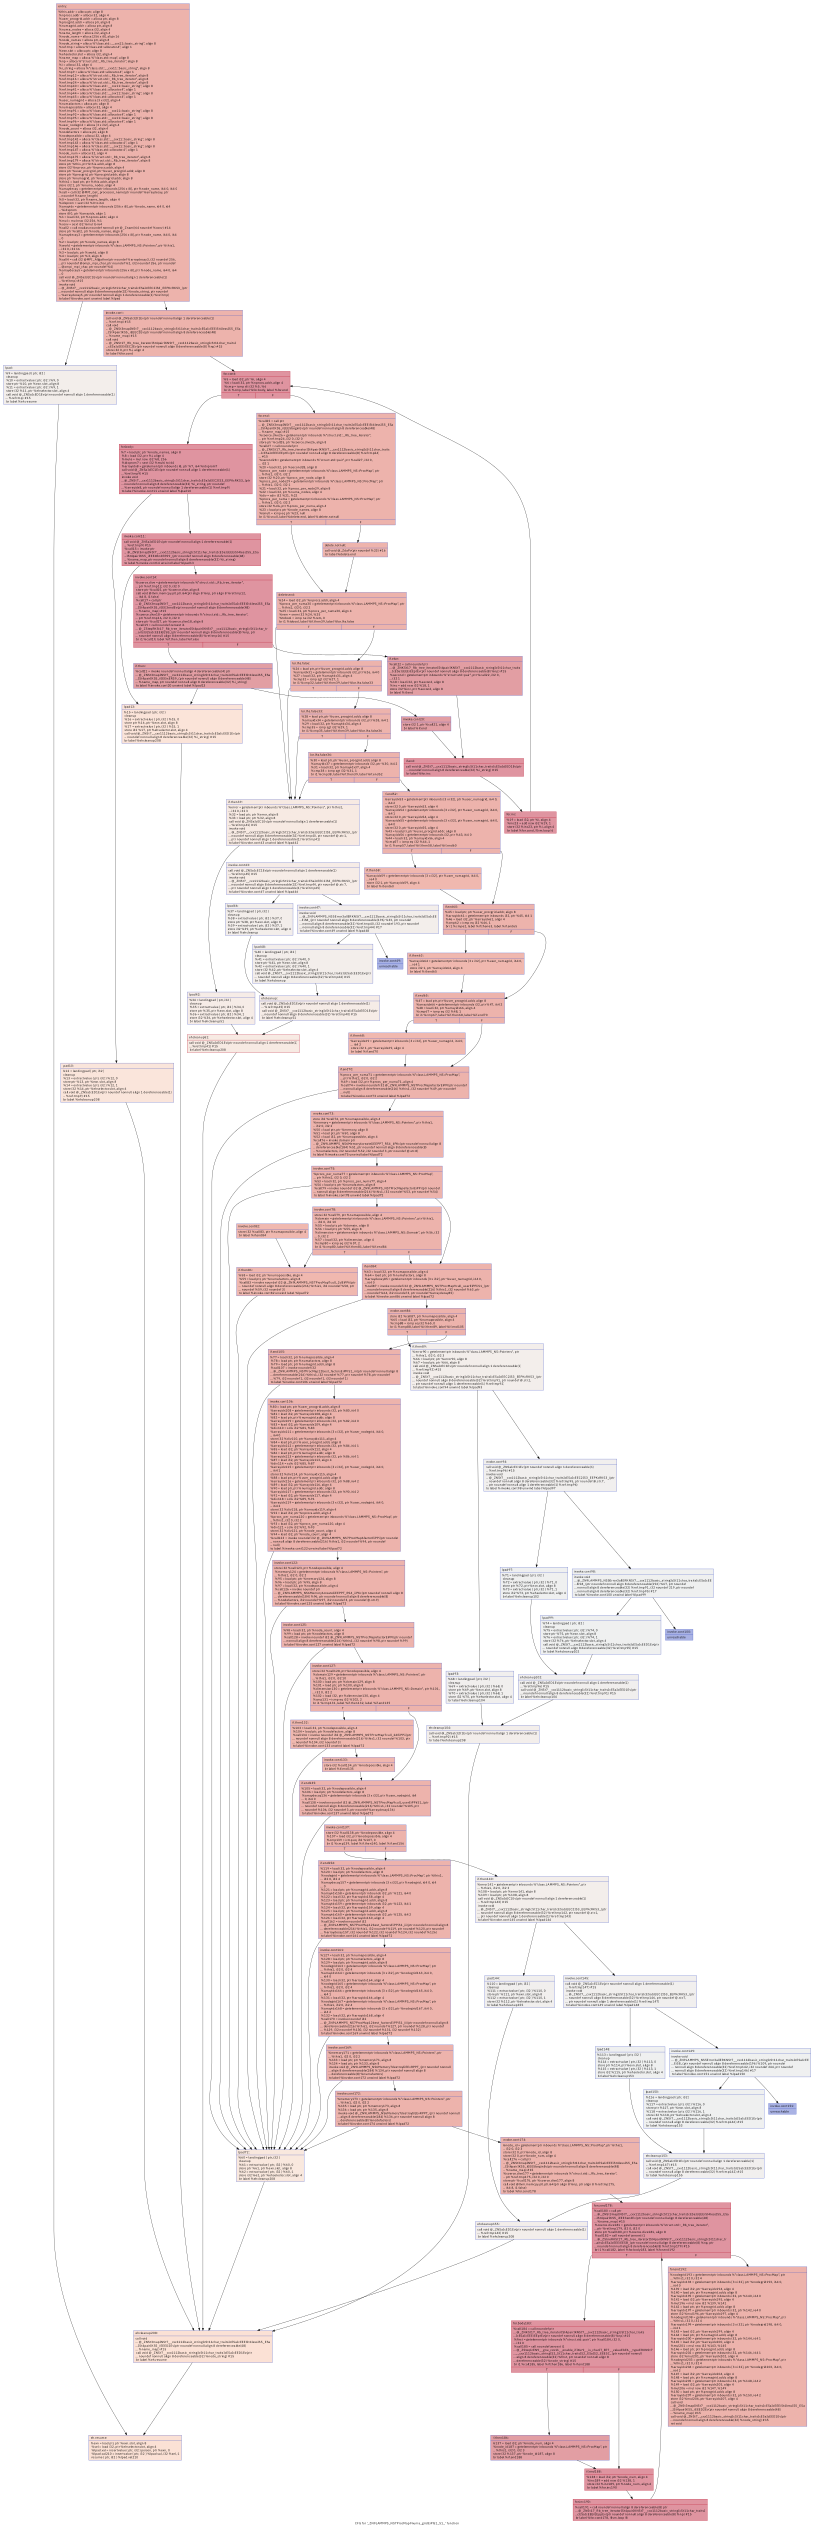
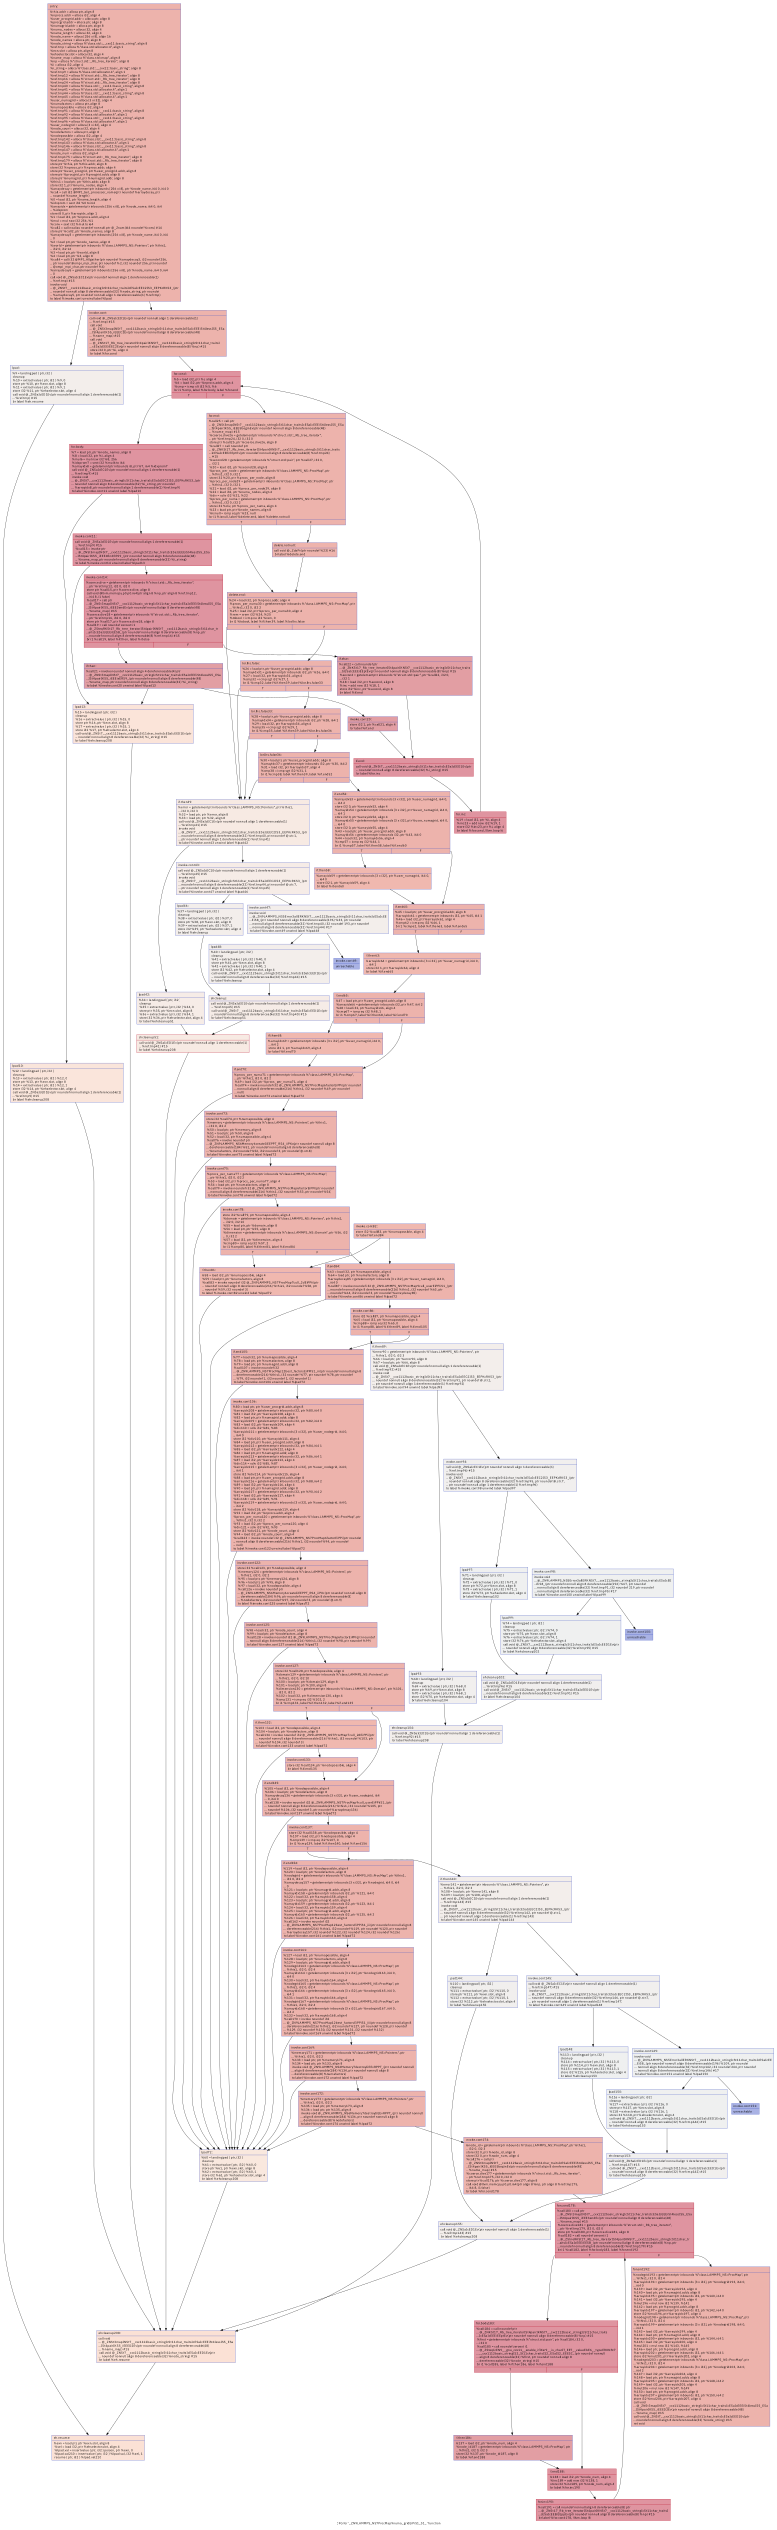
edge "if.end60:" -> "if.end65:": removed
node "invoke.cont73:": text "%call76 = invoke domain ptr" -> "%call76 = invoke noundef ptr"
edge "invoke.cont75:" -> "if.end84:": now "invoke.cont82:" -> "if.end84:"
